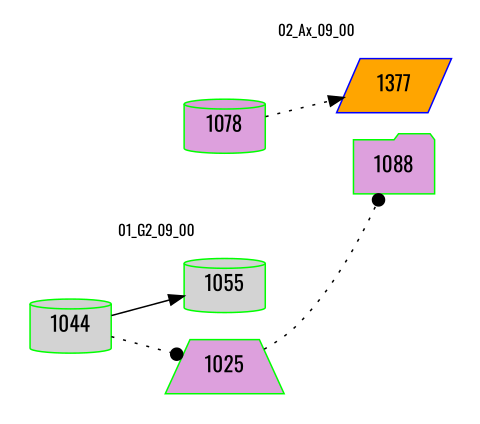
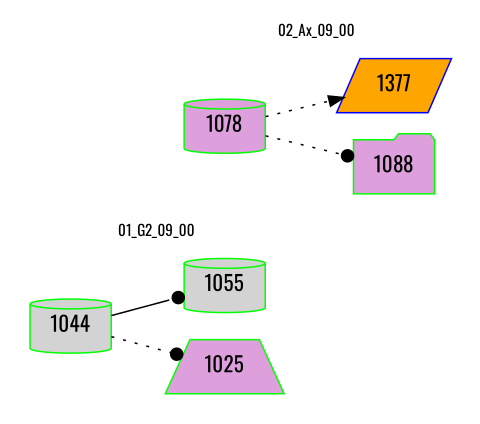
edge "1025" -> "1088": now "1078" -> "1088"
edge "1044" -> "1055": arrowhead normal -> dot
